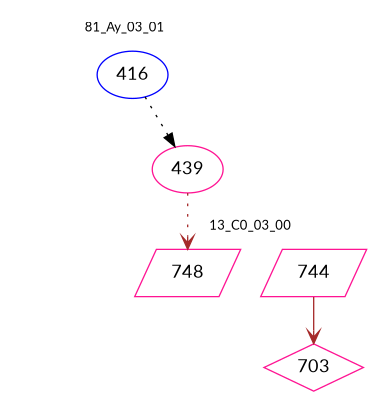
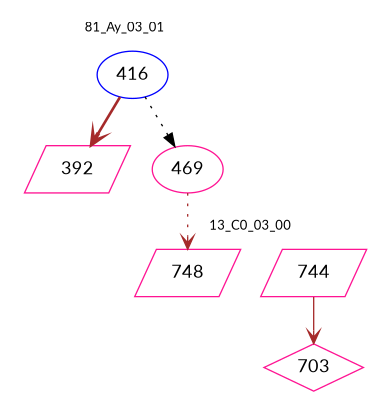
node "392": added
node "439": label "439" -> "469"
